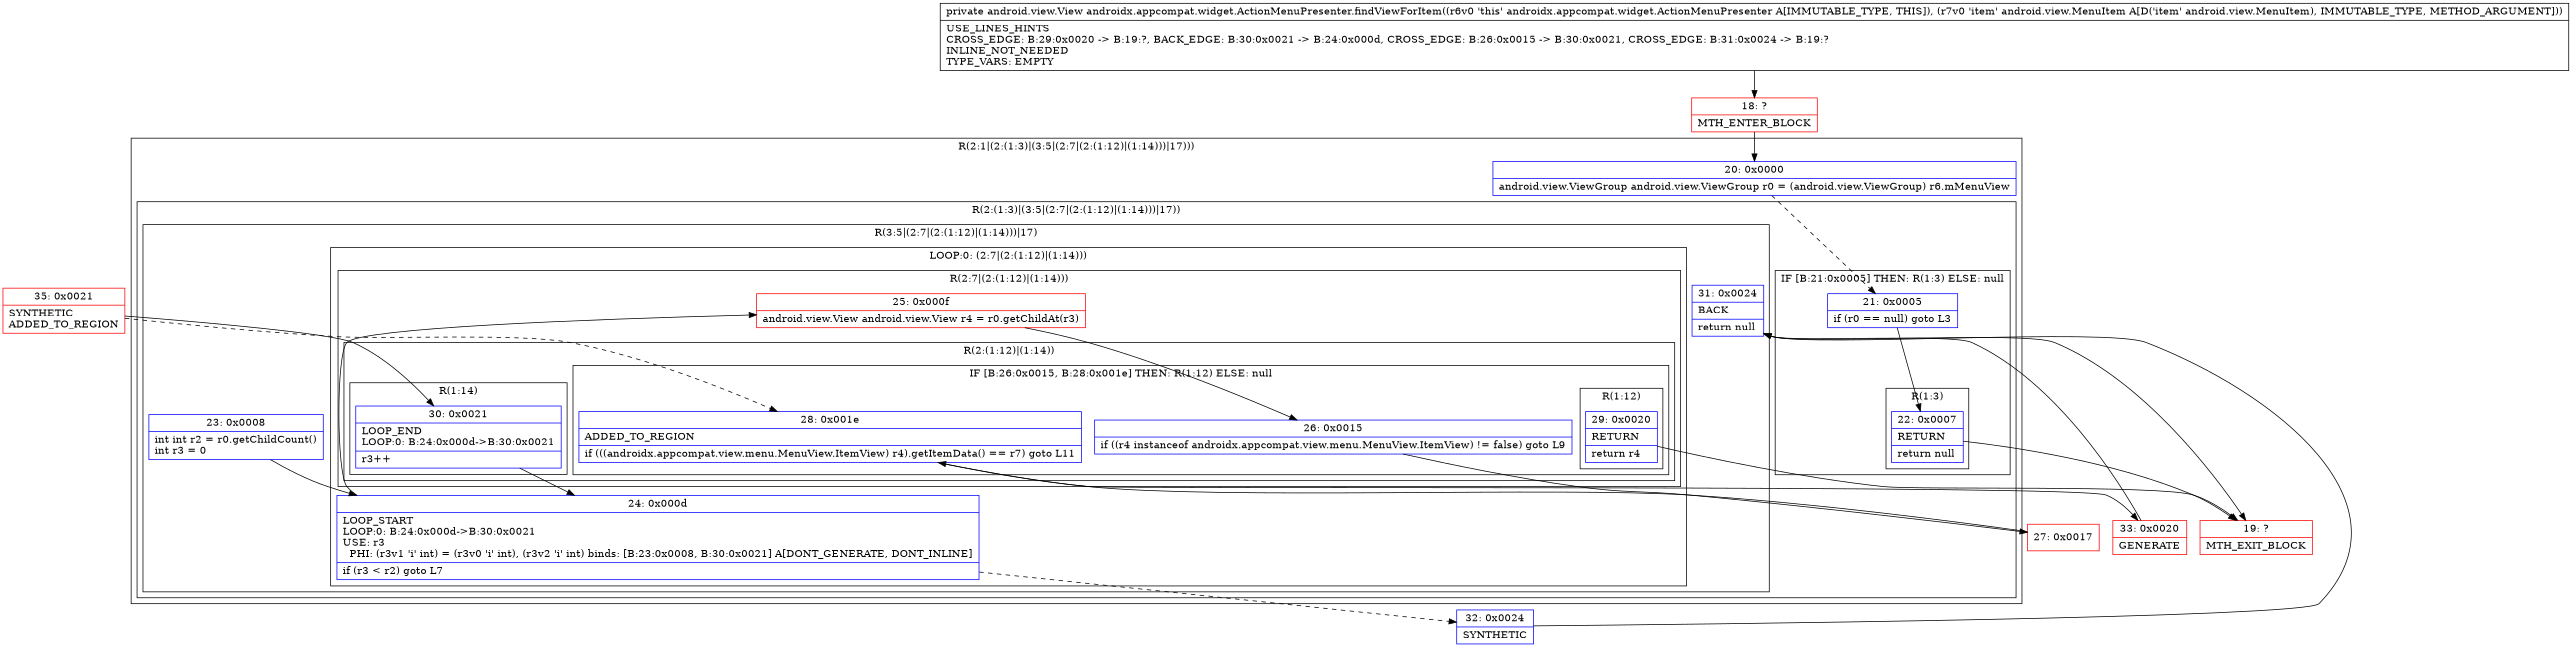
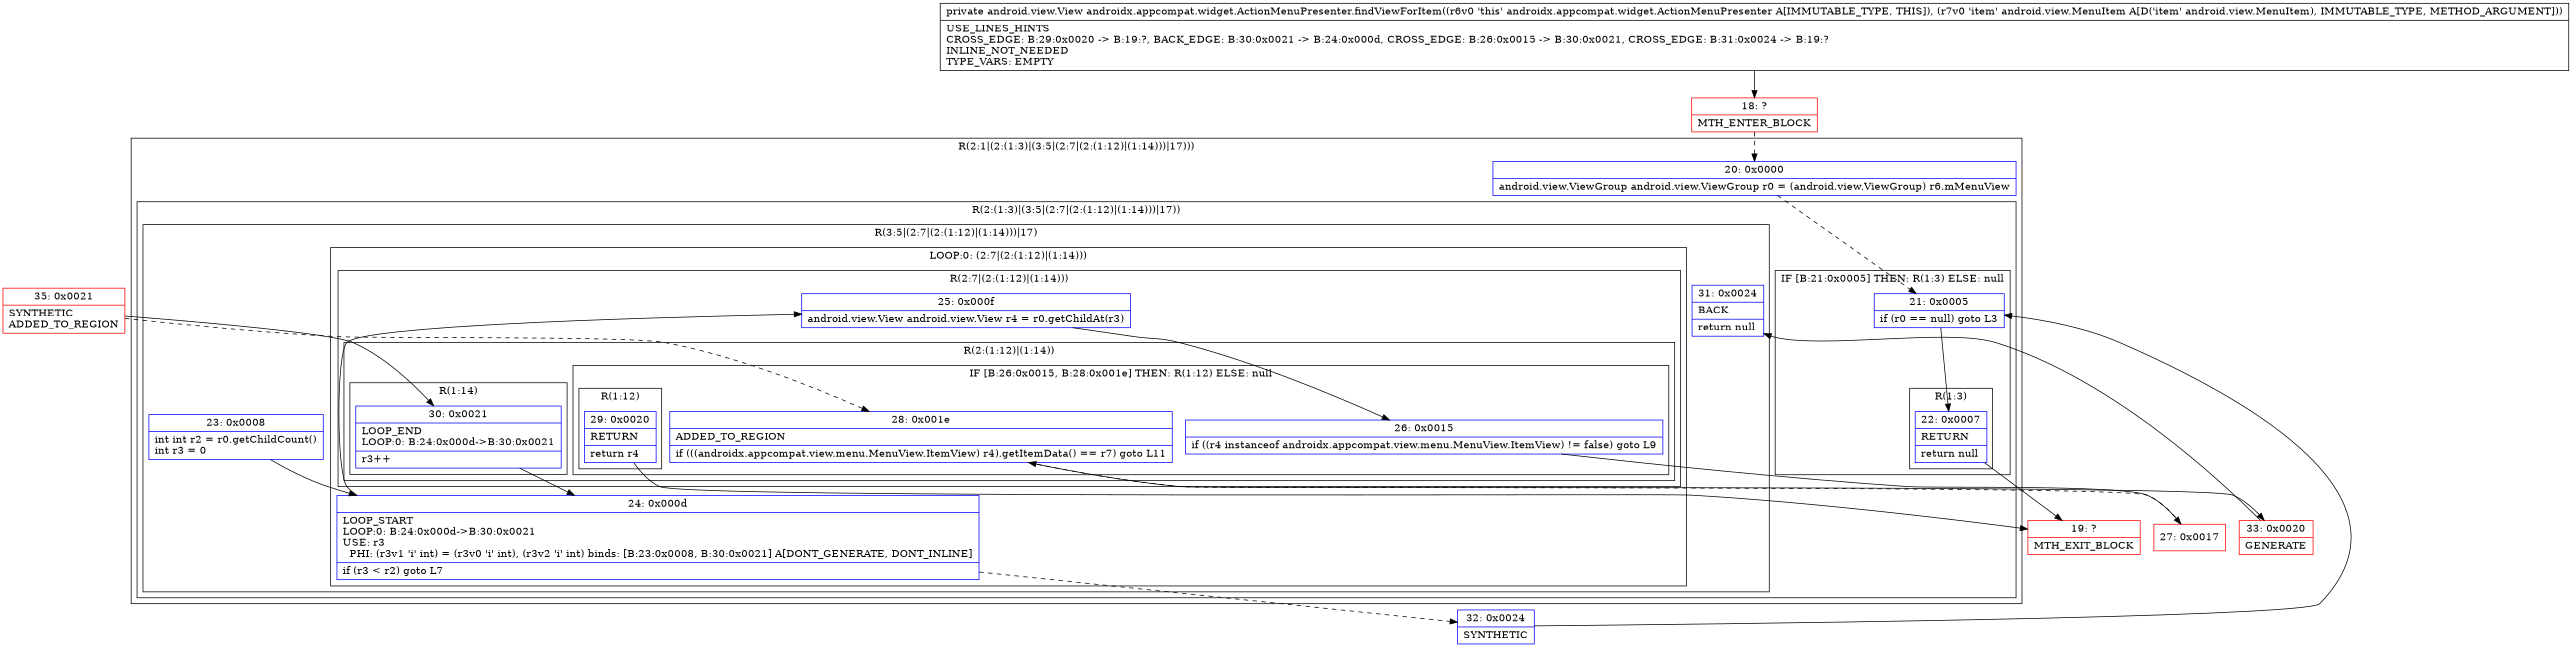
edge "18: ?" -> "20: 0x0000": style solid -> dashed
node "25: 0x000f": color red -> blue
edge "31: 0x0024" -> "19: ?": removed
edge "27: 0x0017" -> "28: 0x001e": style solid -> dashed
edge "32: 0x0024" -> "31: 0x0024": now "32: 0x0024" -> "21: 0x0005"
